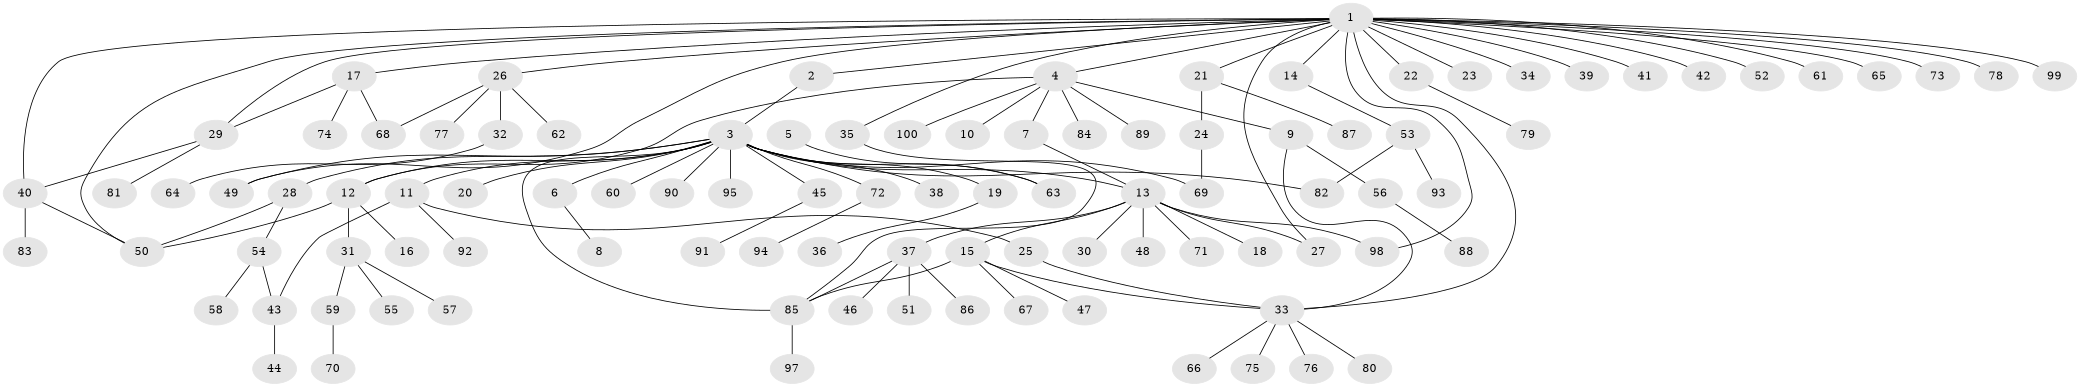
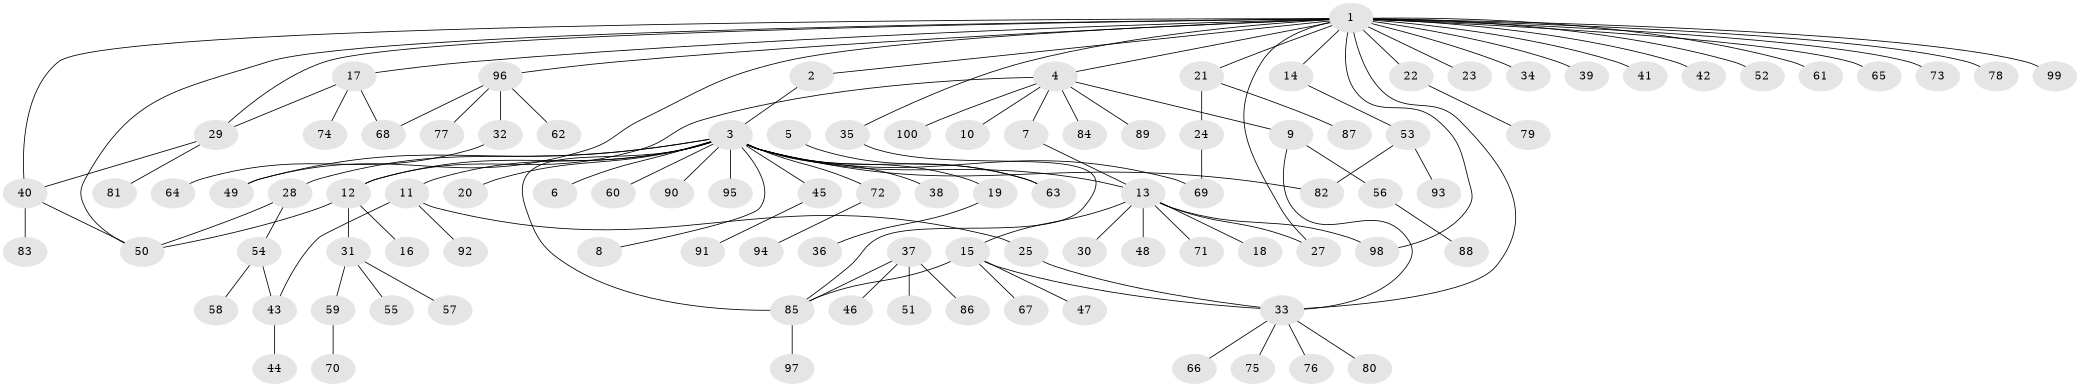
node "26": label "26" -> "96"
edge "13" -- "37": removed
edge "6" -- "8": now "3" -- "8"
